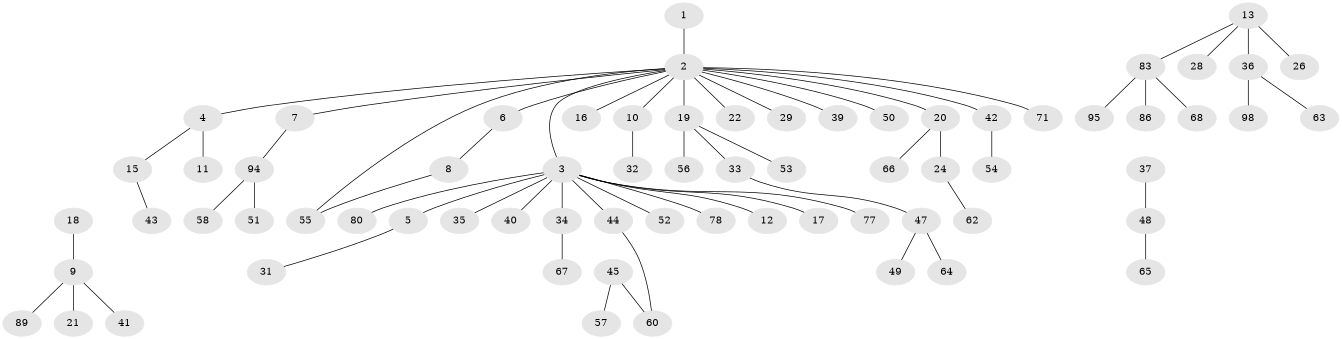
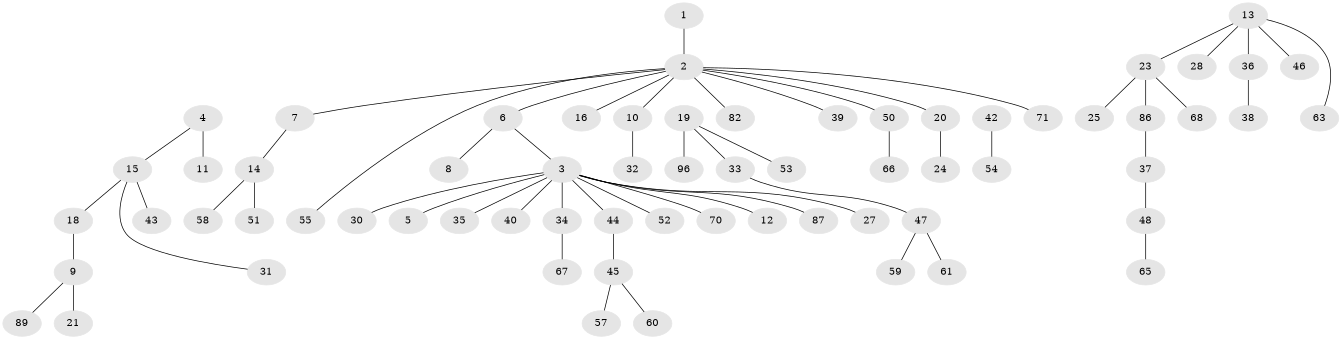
node "83": label "83" -> "23"
node "26": label "26" -> "46"
edge "2" -- "42": removed
edge "2" -- "4": removed
edge "2" -- "19": removed
edge "36" -- "63": now "13" -- "63"
edge "2" -- "3": now "6" -- "3"
node "22": label "22" -> "82"
node "29": removed
node "95": label "95" -> "25"
node "98": label "98" -> "38"
edge "20" -- "66": now "50" -- "66"
edge "86" -- "37": added
node "94": label "94" -> "14"
node "56": label "56" -> "96"
edge "8" -- "55": removed
edge "15" -- "18": added
node "80": label "80" -> "30"
node "78": label "78" -> "70"
node "17": label "17" -> "87"
node "77": label "77" -> "27"
node "62": removed
edge "5" -- "31": now "15" -- "31"
edge "44" -- "60": now "44" -- "45"
node "49": label "49" -> "59"
node "64": label "64" -> "61"
node "41": removed
